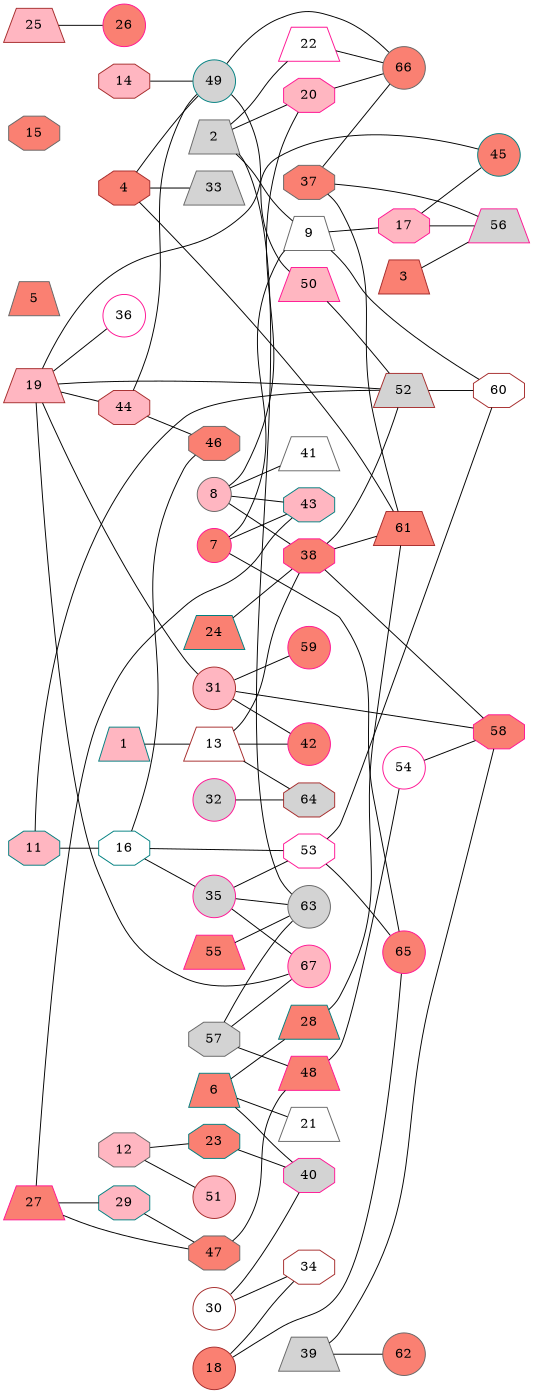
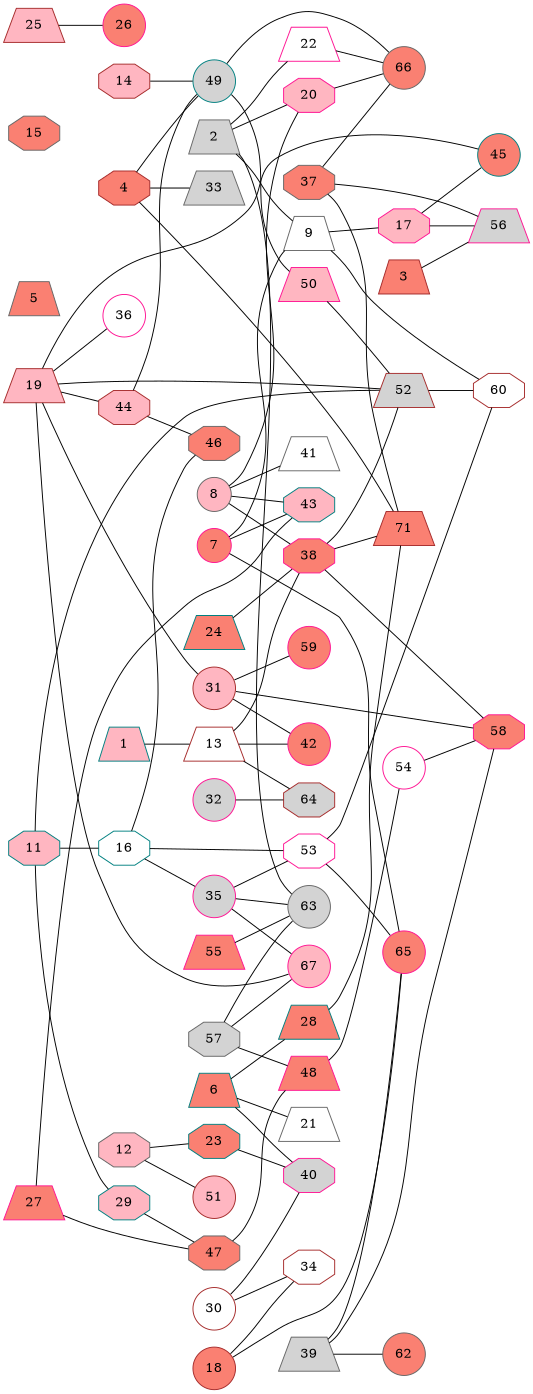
node "61": label "61" -> "71"
edge "65" -- "39": added
edge "27" -- "29": now "11" -- "29"
